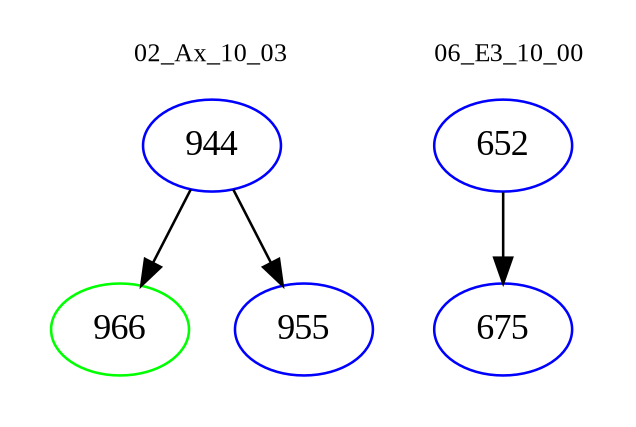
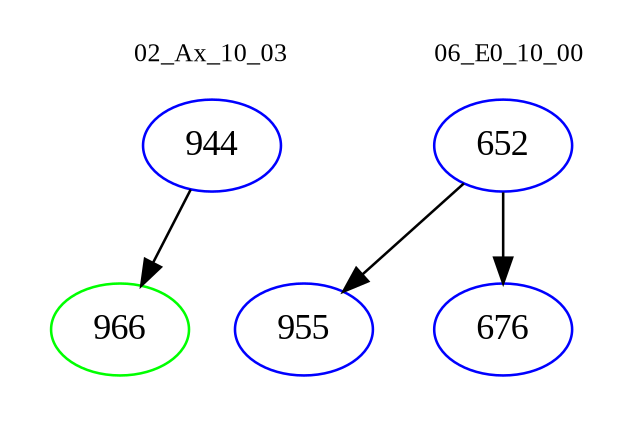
cluster "06_E3_10_00": label "06_E3_10_00" -> "06_E0_10_00"
edge "944" -> "955": now "652" -> "955"
node "675": label "675" -> "676"
